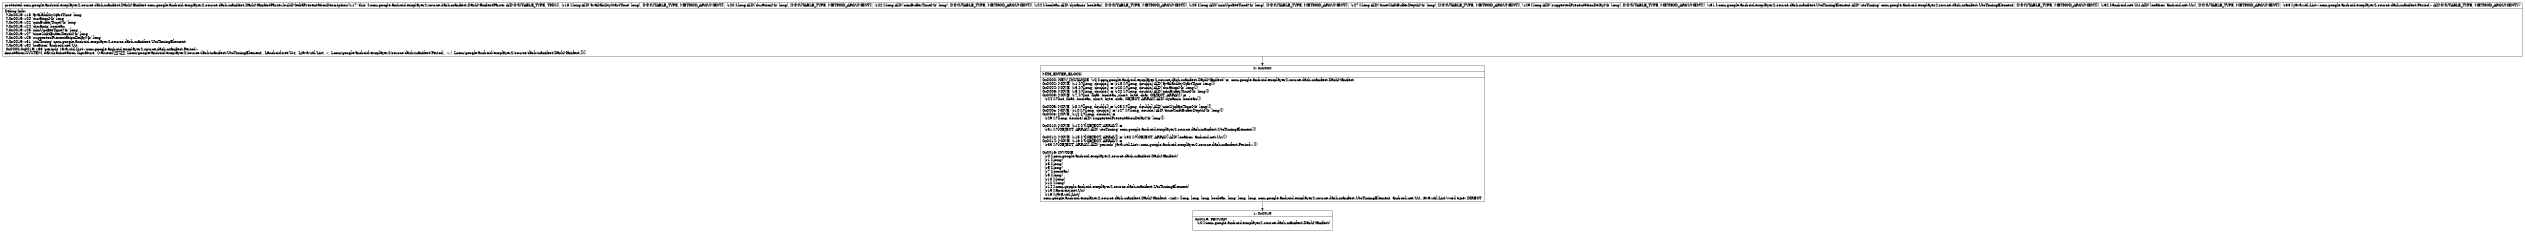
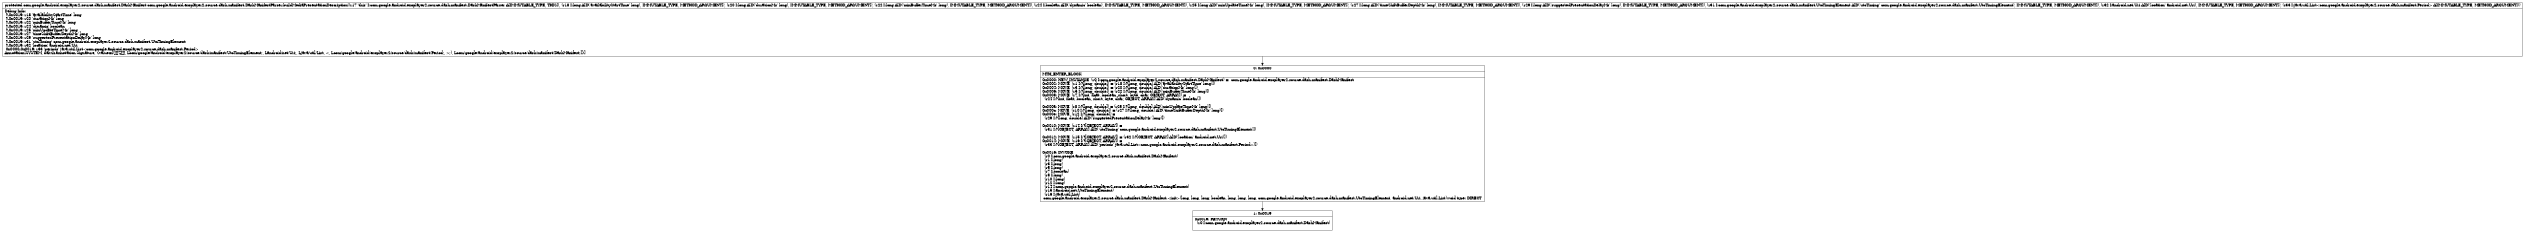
node "0: 0x0000": text "(r15 I:android.net.Uri)" -> "(r15 I:android.net.UtcTimingElement)"
